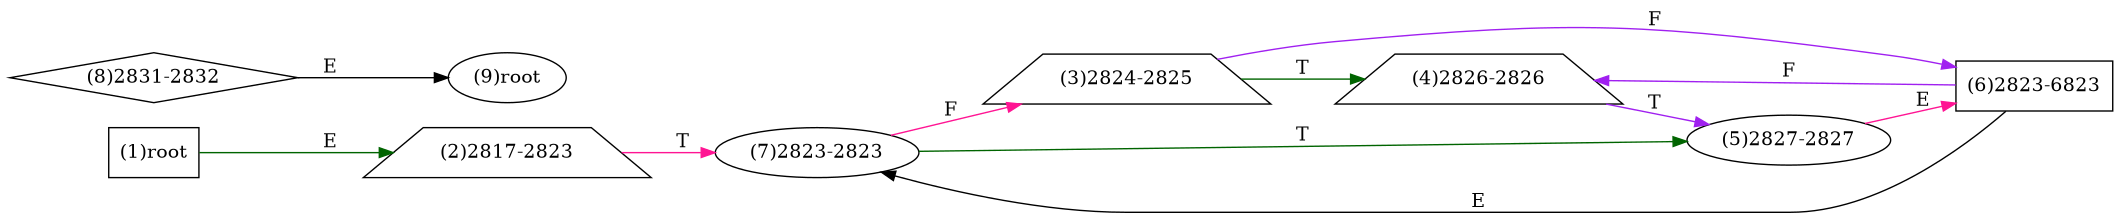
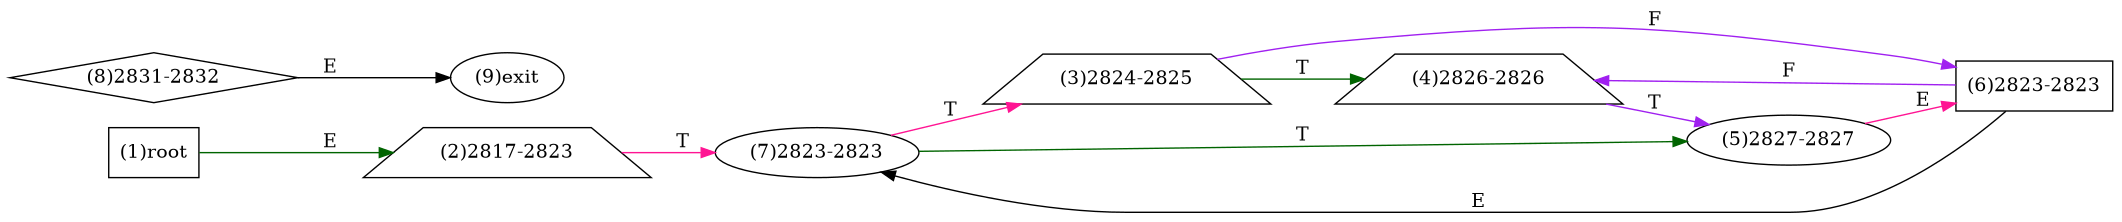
node "(9)root": label "(9)root" -> "(9)exit"
node "(6)2823-6823": label "(6)2823-6823" -> "(6)2823-2823"
edge "(7)2823-2823" -> "(3)2824-2825": label "F" -> "T"
